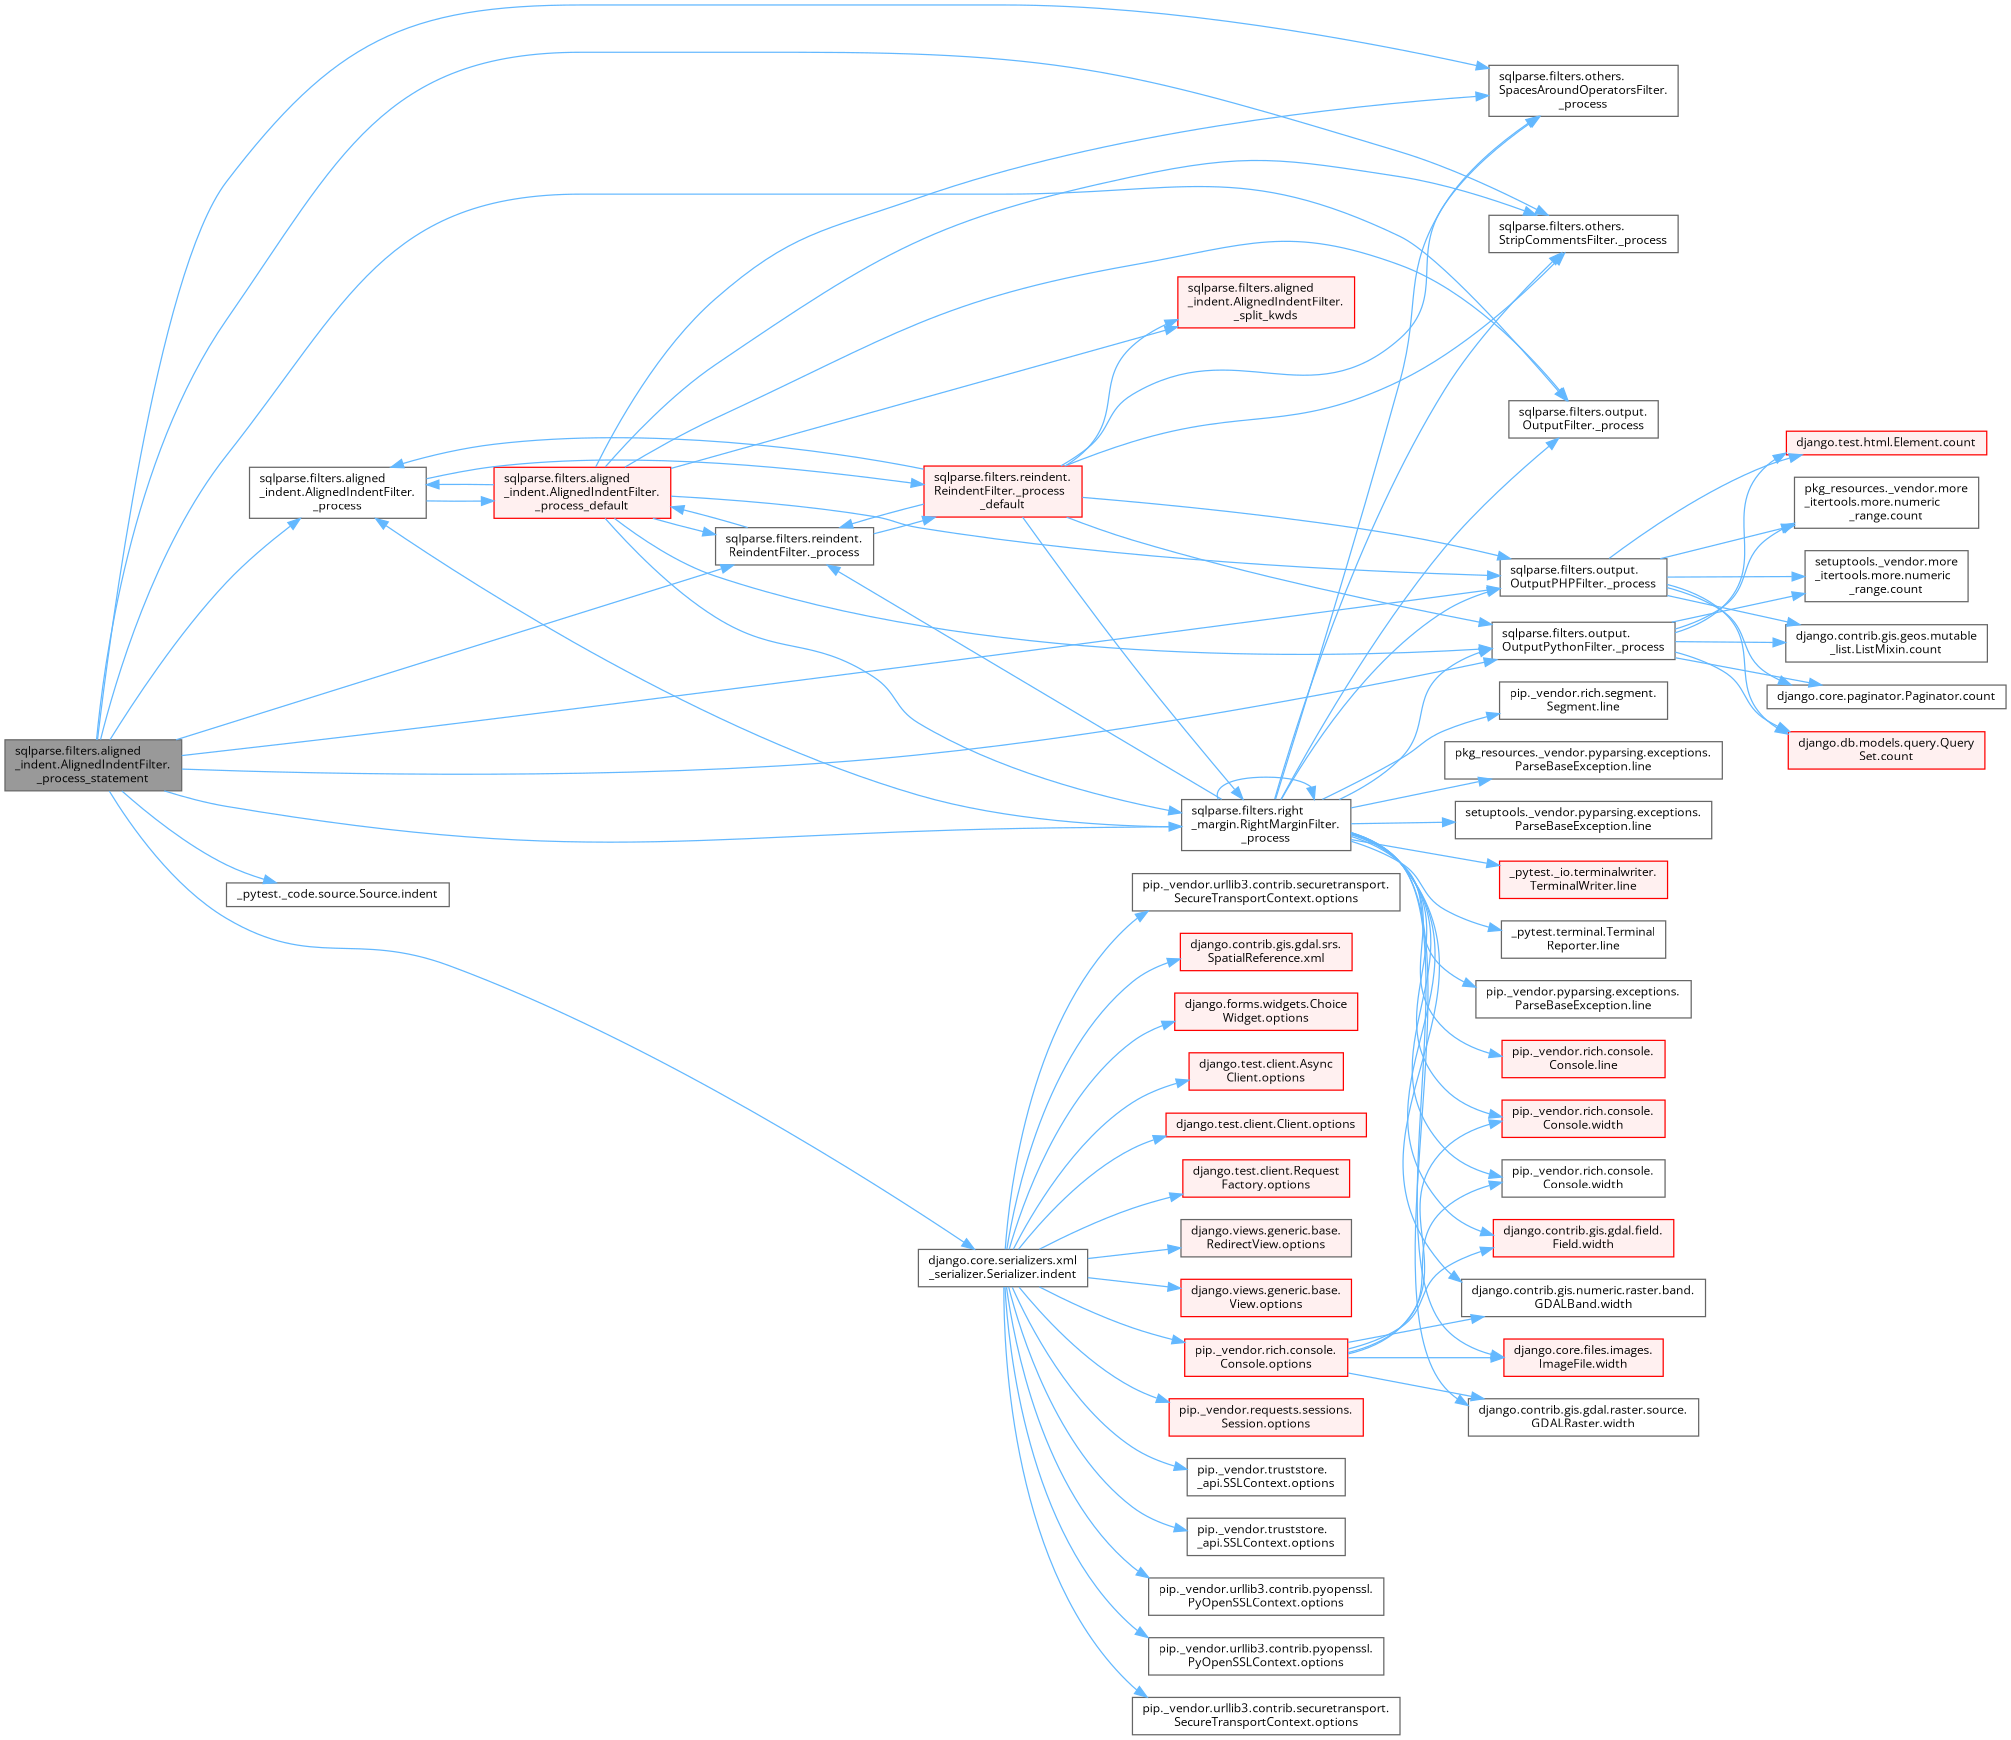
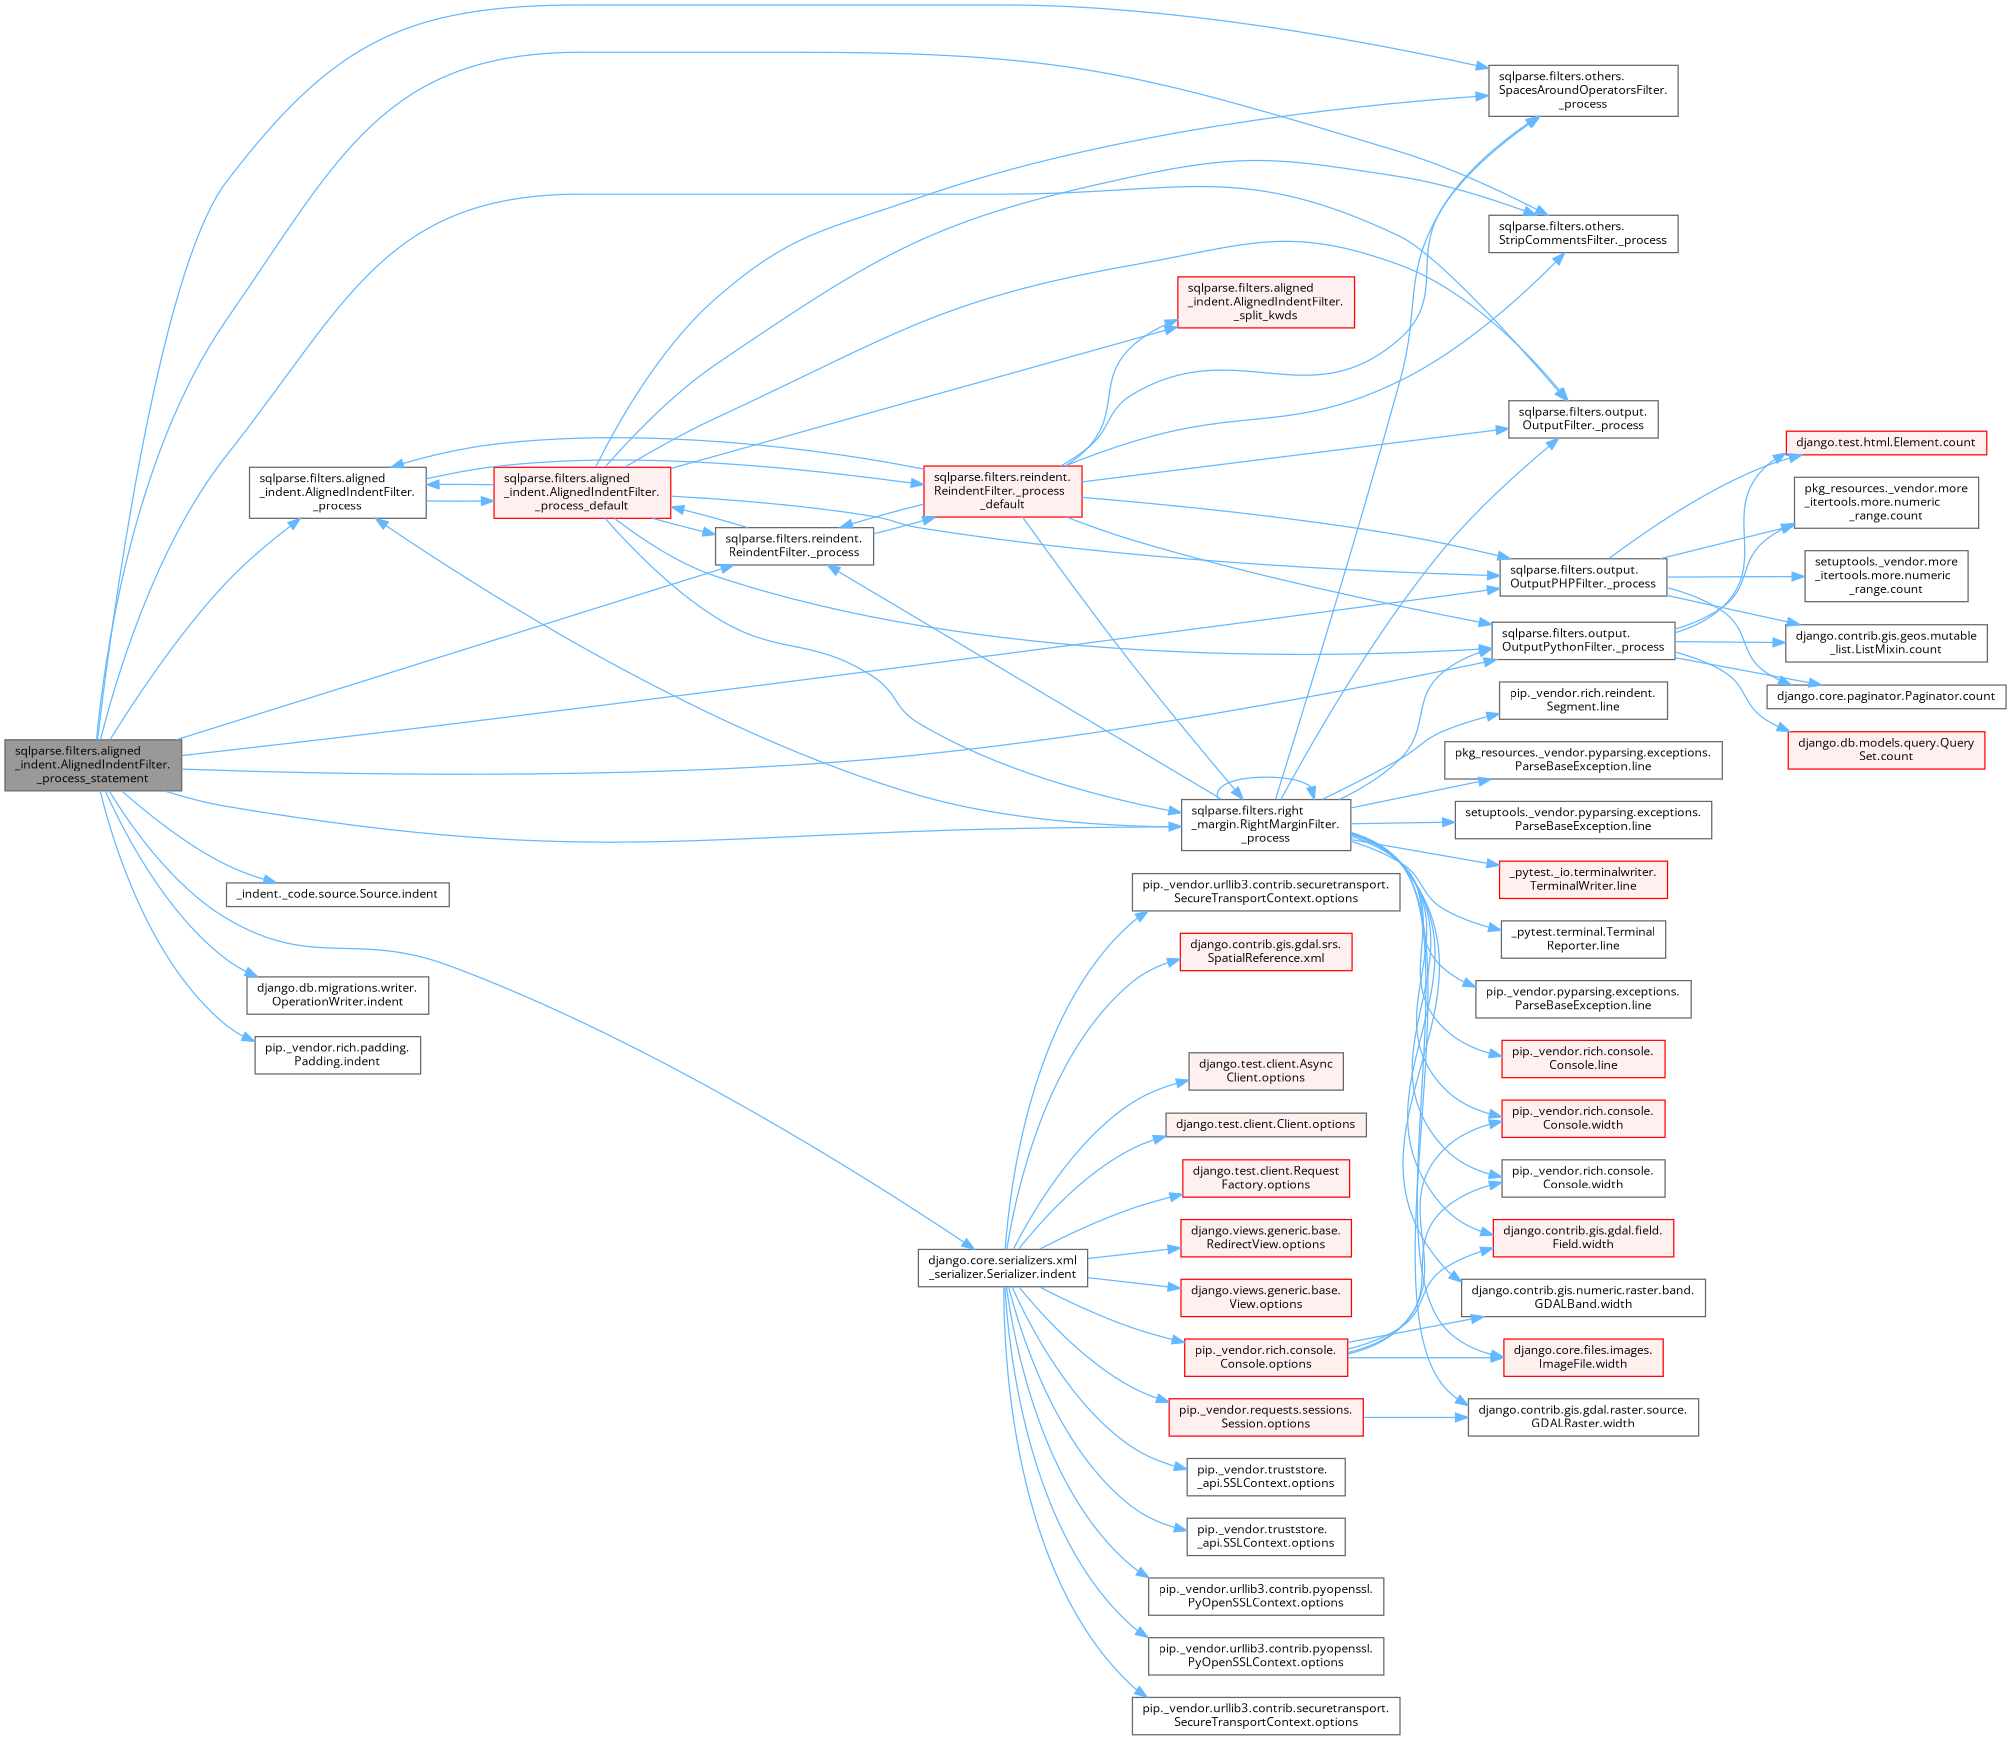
edge "sqlparse.filters.reindent. ReindentFilter._process _default" -> "sqlparse.filters.output. OutputFilter._process": added
edge "sqlparse.filters.right _margin.RightMarginFilter. _process" -> "sqlparse.filters.others. StripCommentsFilter._process": removed
edge "sqlparse.filters.output. OutputPythonFilter._process" -> "setuptools._vendor.more _itertools.more.numeric _range.count": removed
edge "sqlparse.filters.output. OutputPHPFilter._process" -> "django.db.models.query.Query Set.count": removed
edge "sqlparse.filters.right _margin.RightMarginFilter. _process" -> "sqlparse.filters.output. OutputPHPFilter._process": removed
node "pip._vendor.rich.segment. Segment.line": label "pip._vendor.rich.segment. Segment.line" -> "pip._vendor.rich.reindent. Segment.line"
node "_pytest._code.source.Source.indent": label "_pytest._code.source.Source.indent" -> "_indent._code.source.Source.indent"
node "django.db.migrations.writer. OperationWriter.indent": added
node "django.forms.widgets.Choice Widget.options": removed
node "pip._vendor.rich.padding. Padding.indent": added
node "django.test.client.Async Client.options": color red -> grey40
node "django.test.client.Client.options": color red -> grey40
node "django.views.generic.base. RedirectView.options": color grey40 -> red
edge "pip._vendor.rich.console. Console.options" -> "django.contrib.gis.gdal.raster.source. GDALRaster.width": now "pip._vendor.requests.sessions. Session.options" -> "django.contrib.gis.gdal.raster.source. GDALRaster.width"
